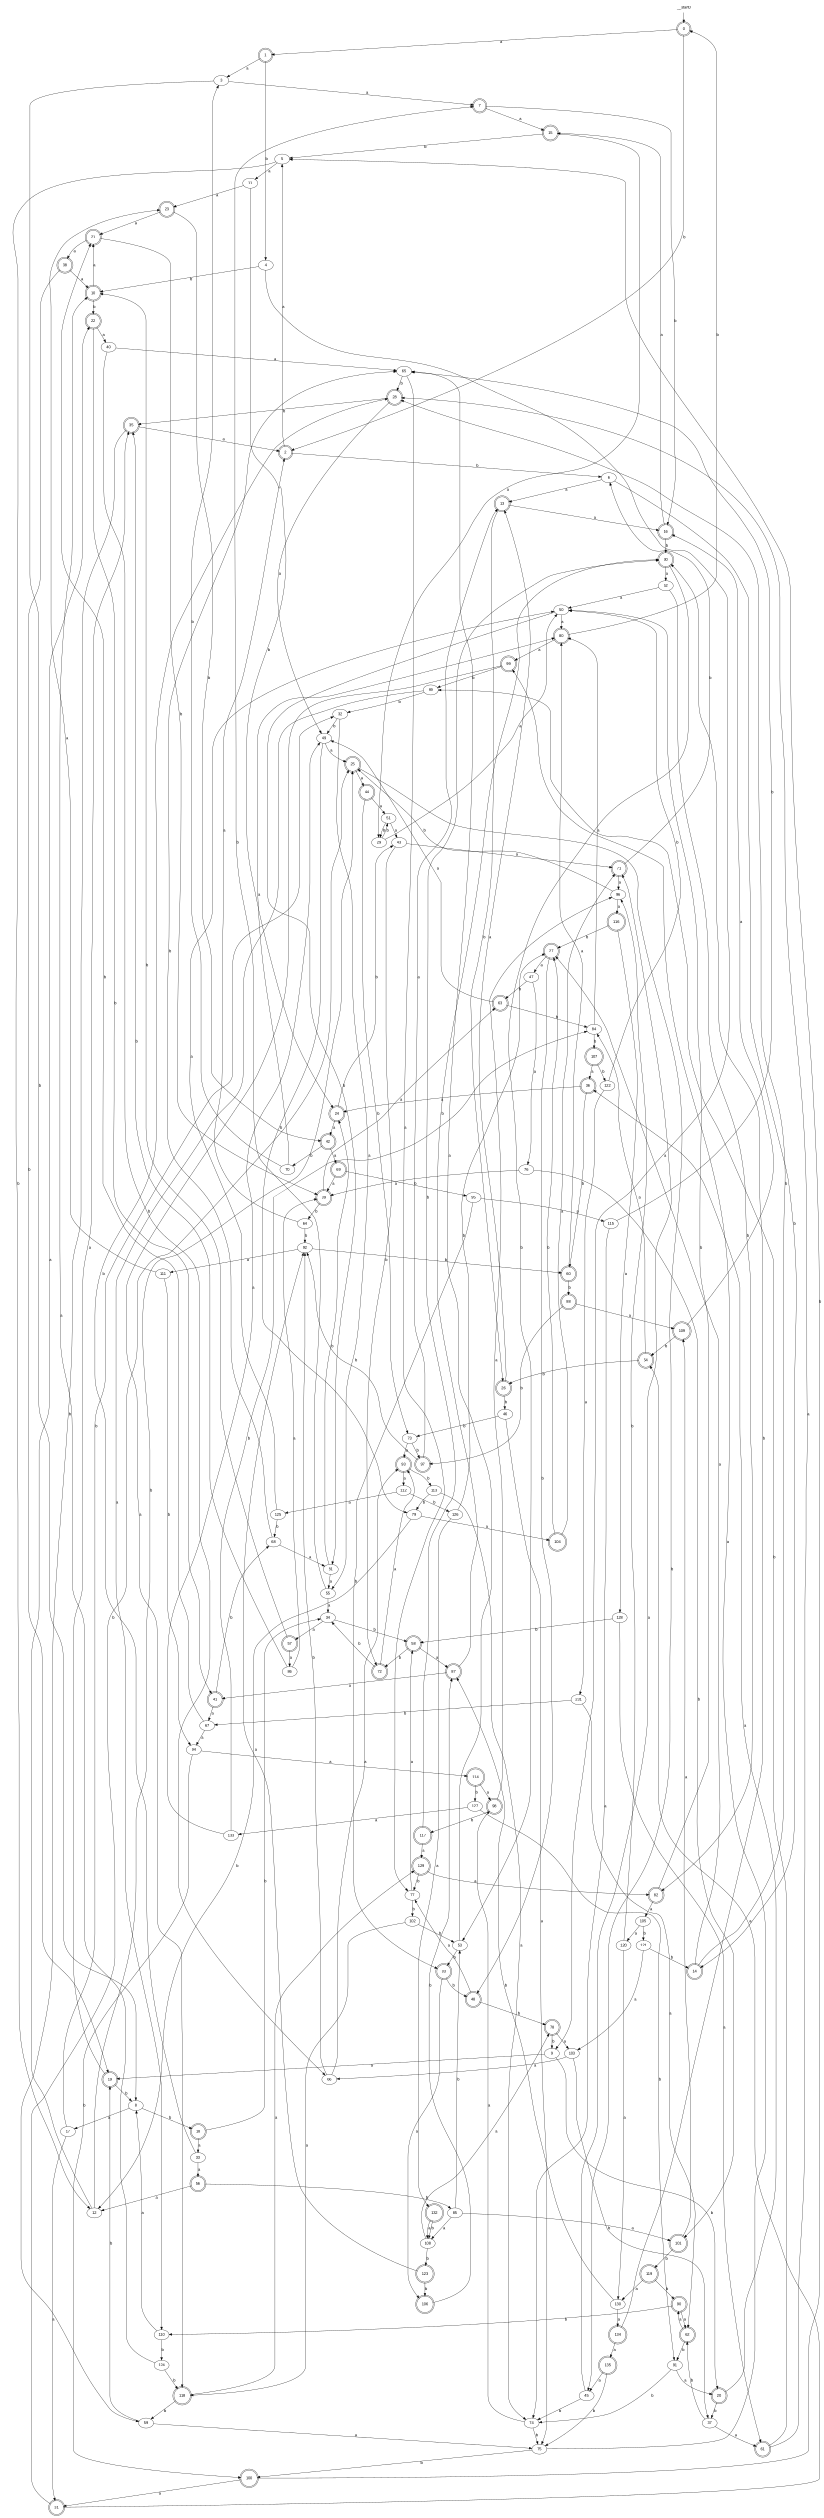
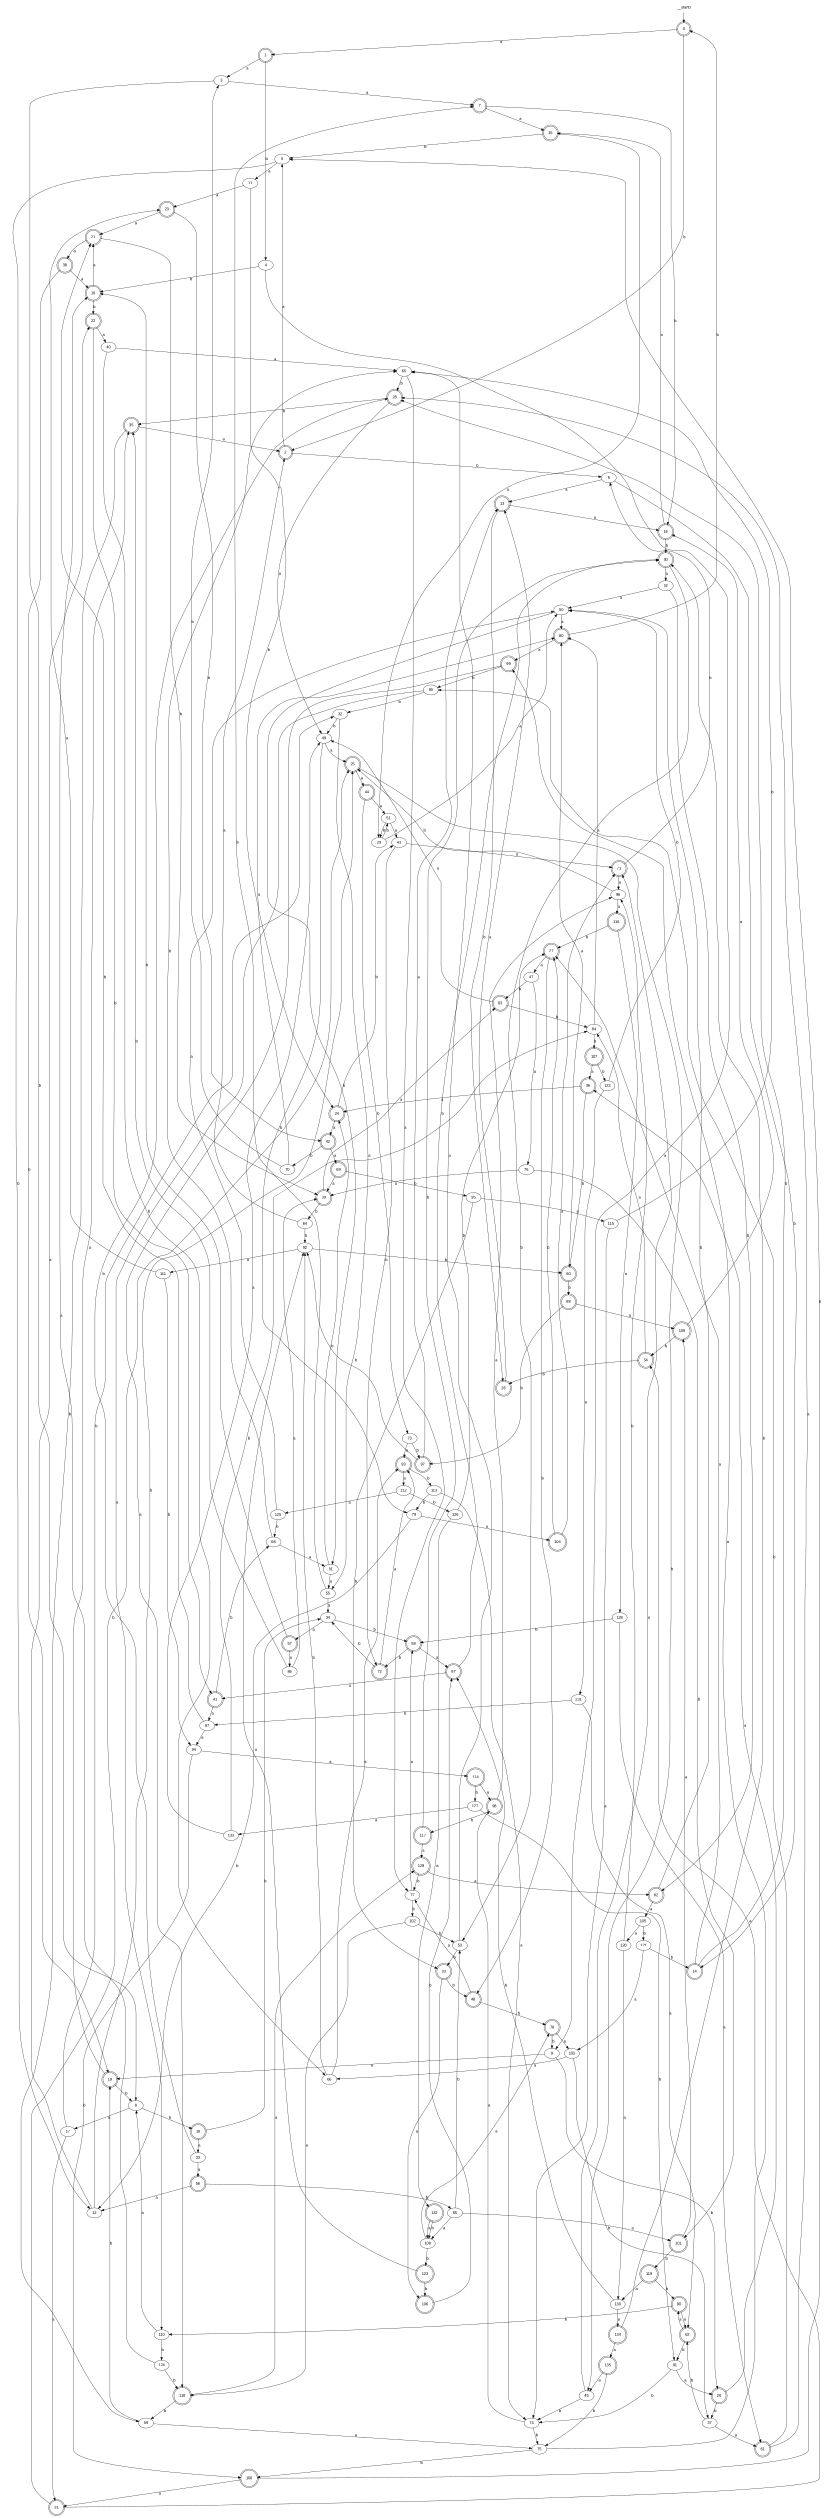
node "46": removed
